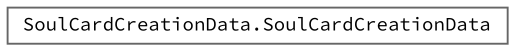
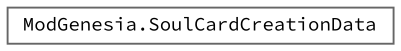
node "SoulCardCreationData.SoulCardCreationData": label "SoulCardCreationData.SoulCardCreationData" -> "ModGenesia.SoulCardCreationData"
